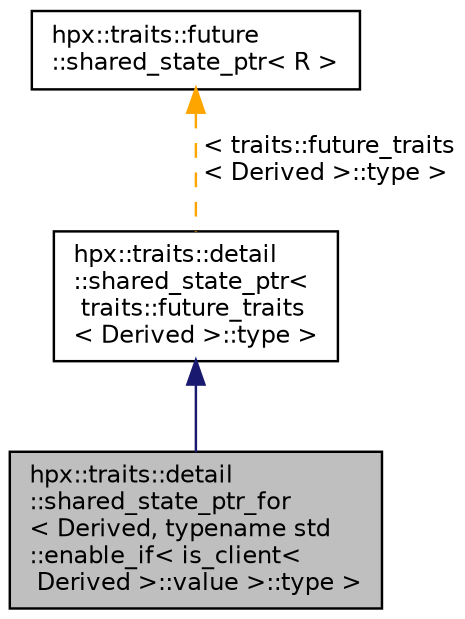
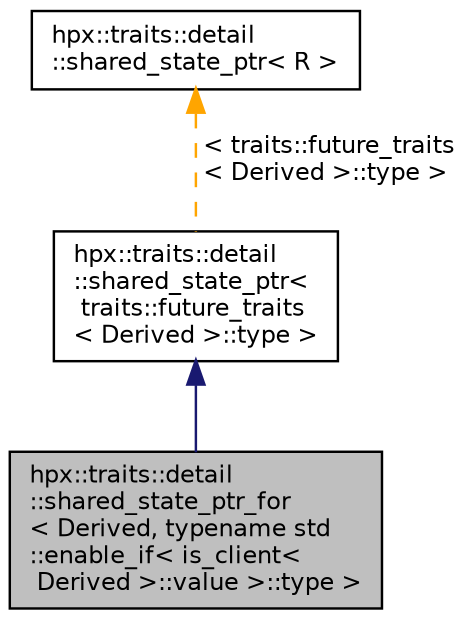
node "hpx::traits::future ::shared_state_ptr< R >": label "hpx::traits::future ::shared_state_ptr< R >" -> "hpx::traits::detail ::shared_state_ptr< R >"
